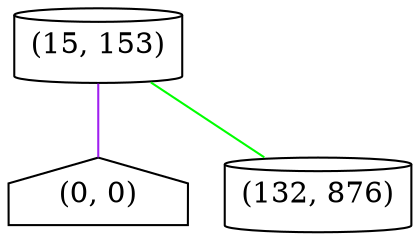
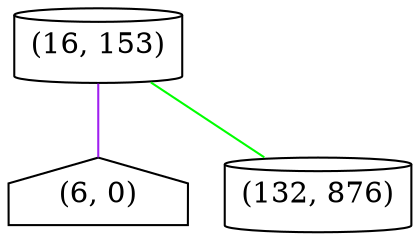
node "(15, 153)": label "(15, 153)" -> "(16, 153)"
node "(0, 0)": label "(0, 0)" -> "(6, 0)"
